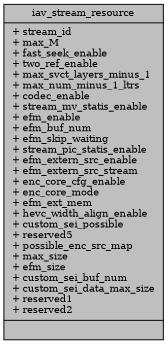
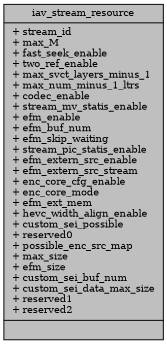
node "iav_stream_resource": text "+ reserved5" -> "+ reserved0"
